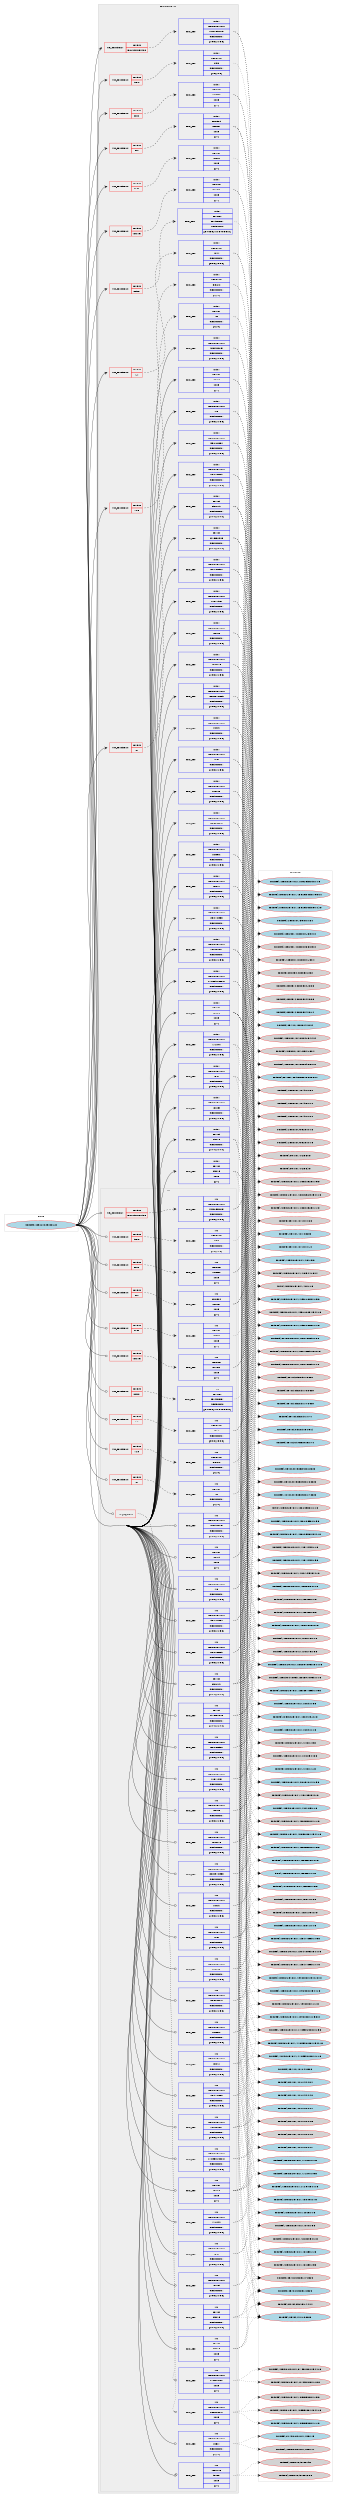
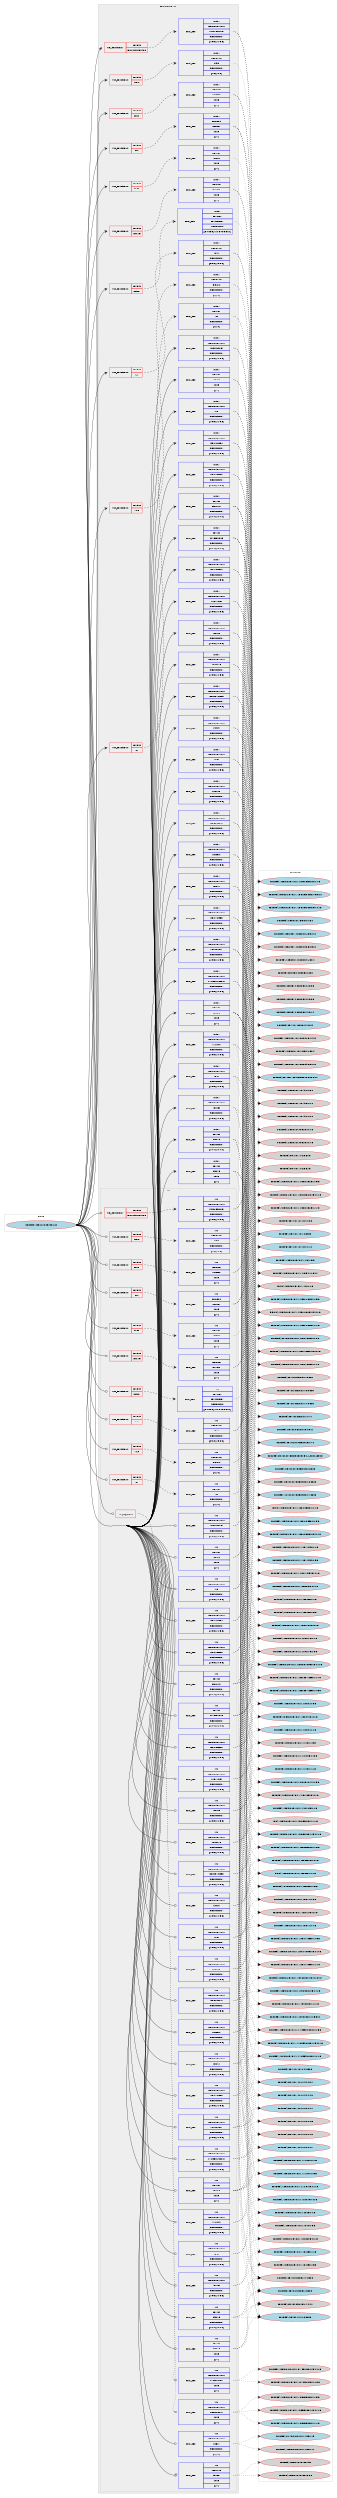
node "portage://kde-frameworks/kitemmodels-5.116.0": label "portage://kde-frameworks/kitemmodels-5.116.0" -> "exempi://kde-frameworks/kitemmodels-5.116.0"
node "portage://dev-qt/qtwebengine-5.15.14_p20240510": added
node "portage://kde-ktextwidgets/kconfigwidgets-6.6.0": label "portage://kde-ktextwidgets/kconfigwidgets-6.6.0" -> "portage://kde-frameworks/kconfigwidgets-6.6.0"
node "portage://kde-frameworks/kcoreaddons-6.6.0": label "portage://kde-frameworks/kcoreaddons-6.6.0" -> "solid://kde-frameworks/kcoreaddons-6.6.0"
node "portage://kde-frameworks/solid-5.116.0": label "portage://kde-frameworks/solid-5.116.0" -> "portage://kde-frameworks/install-5.116.0"
